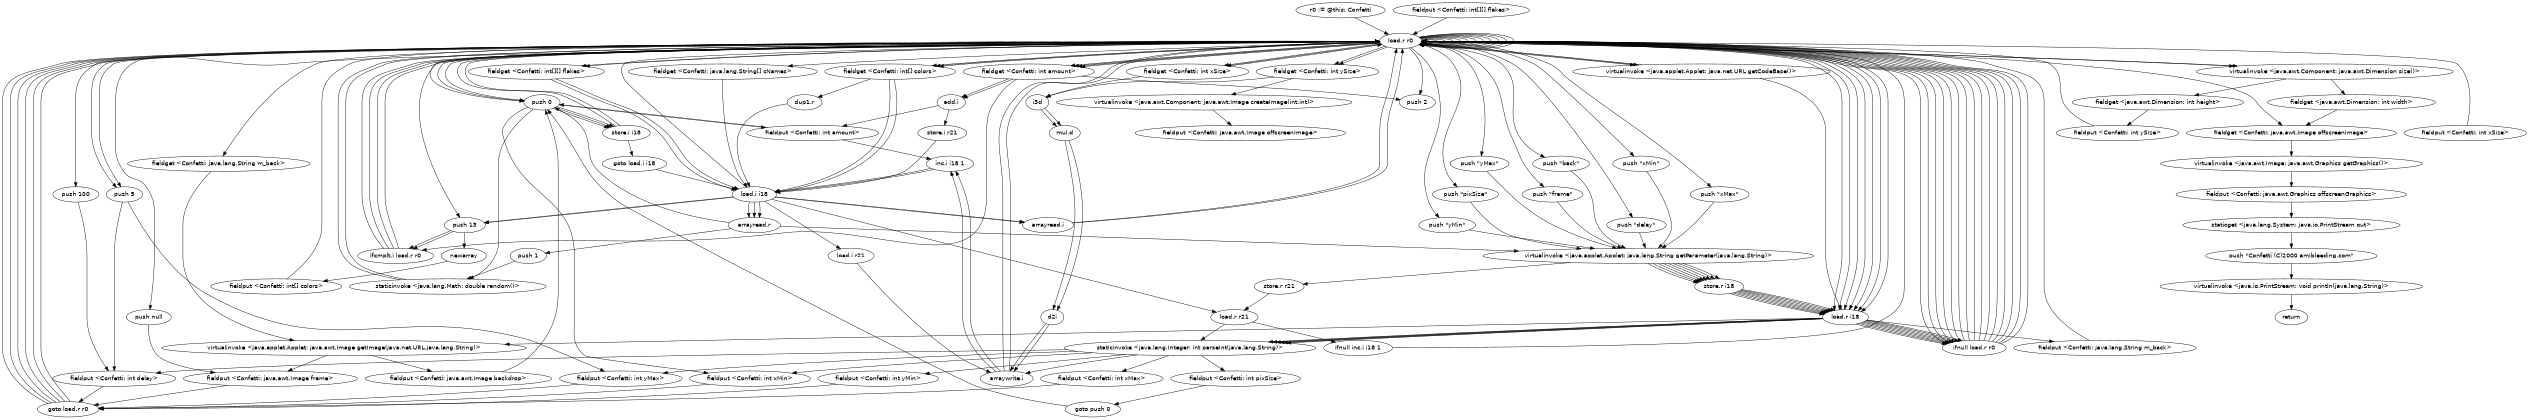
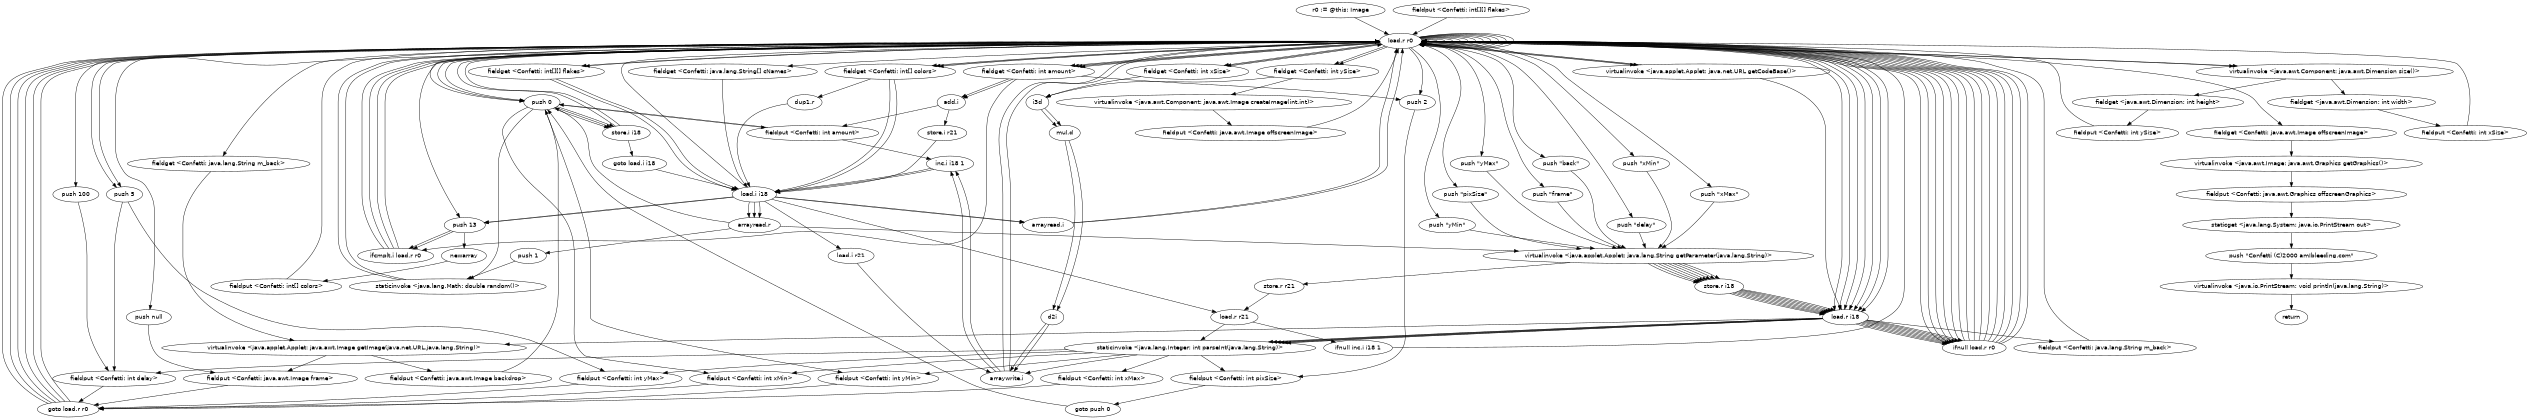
node "r0 := @this: Confetti": label "r0 := @this: Confetti" -> "r0 := @this: Image"
edge "fieldput <Confetti: java.awt.Image offscreenImage>" -> "load.r r0": added
edge "fieldget <java.awt.Dimension: int width>" -> "fieldget <Confetti: java.awt.Image offscreenImage>": now "fieldget <java.awt.Dimension: int width>" -> "fieldput <Confetti: int xSize>"
edge "push 2" -> "fieldput <Confetti: int pixSize>": added
edge "push 0" -> "fieldput <Confetti: int yMin>": added
